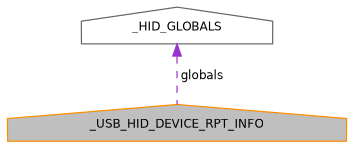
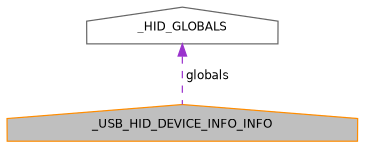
node "_USB_HID_DEVICE_RPT_INFO": label "_USB_HID_DEVICE_RPT_INFO" -> "_USB_HID_DEVICE_INFO_INFO"
